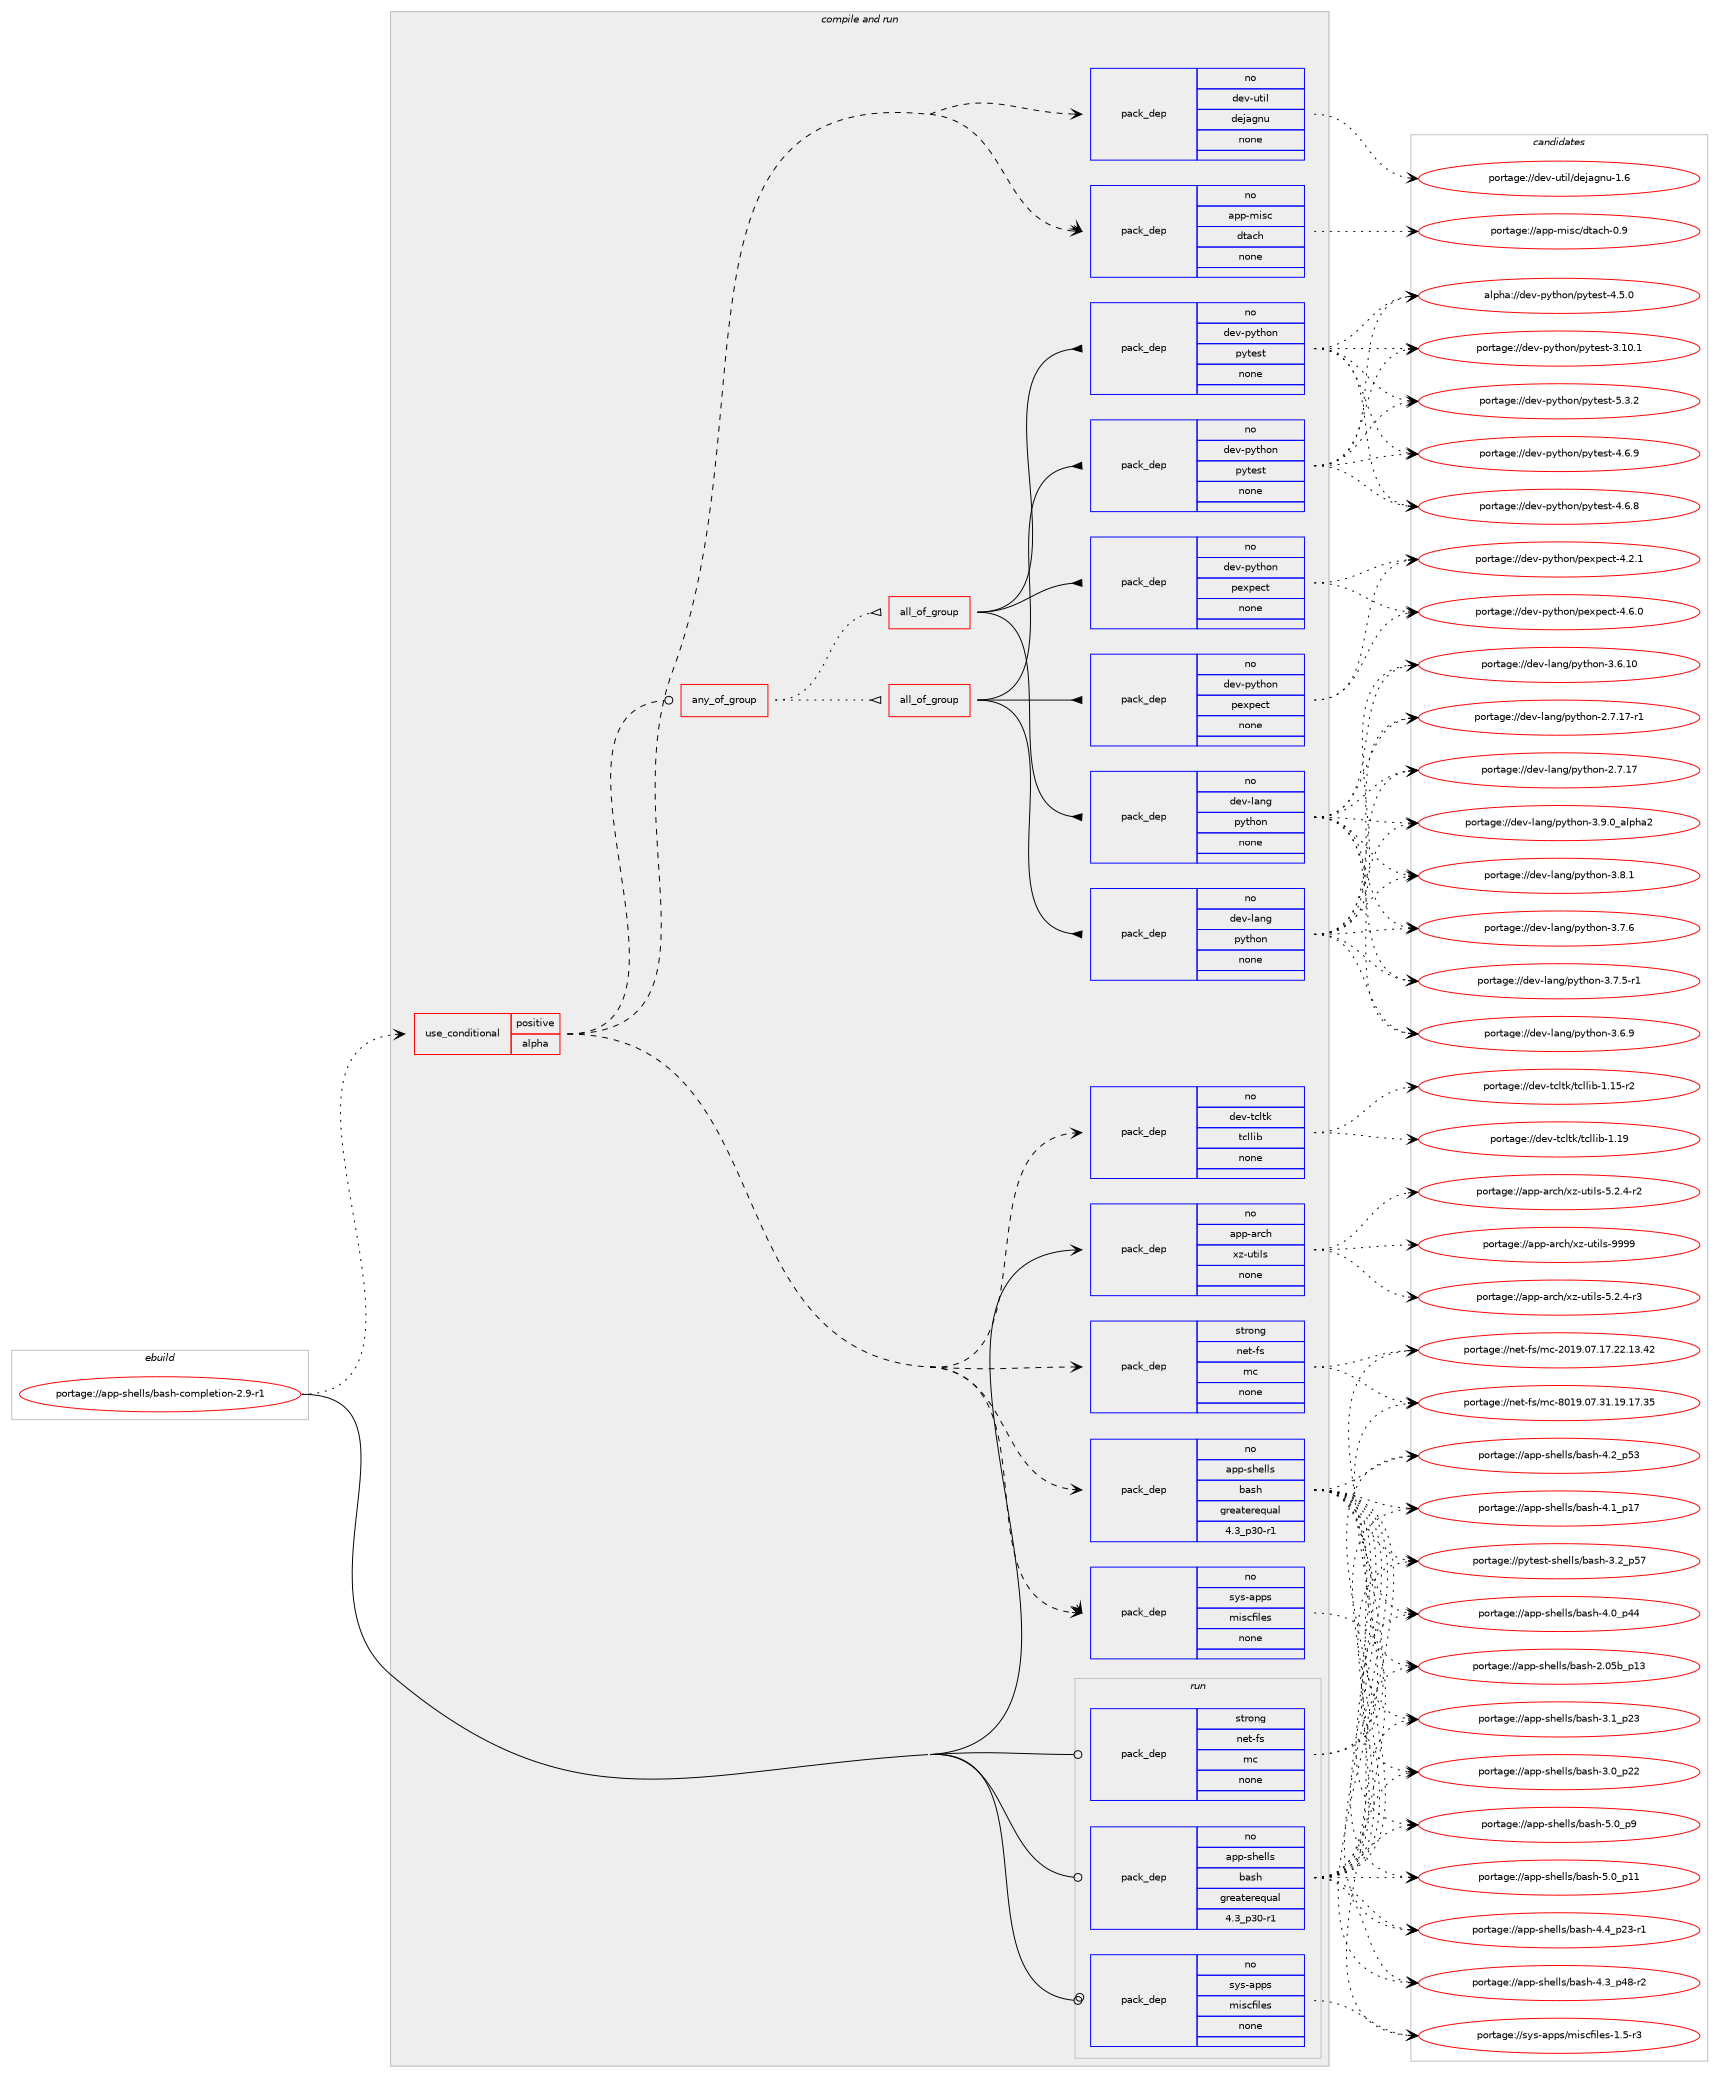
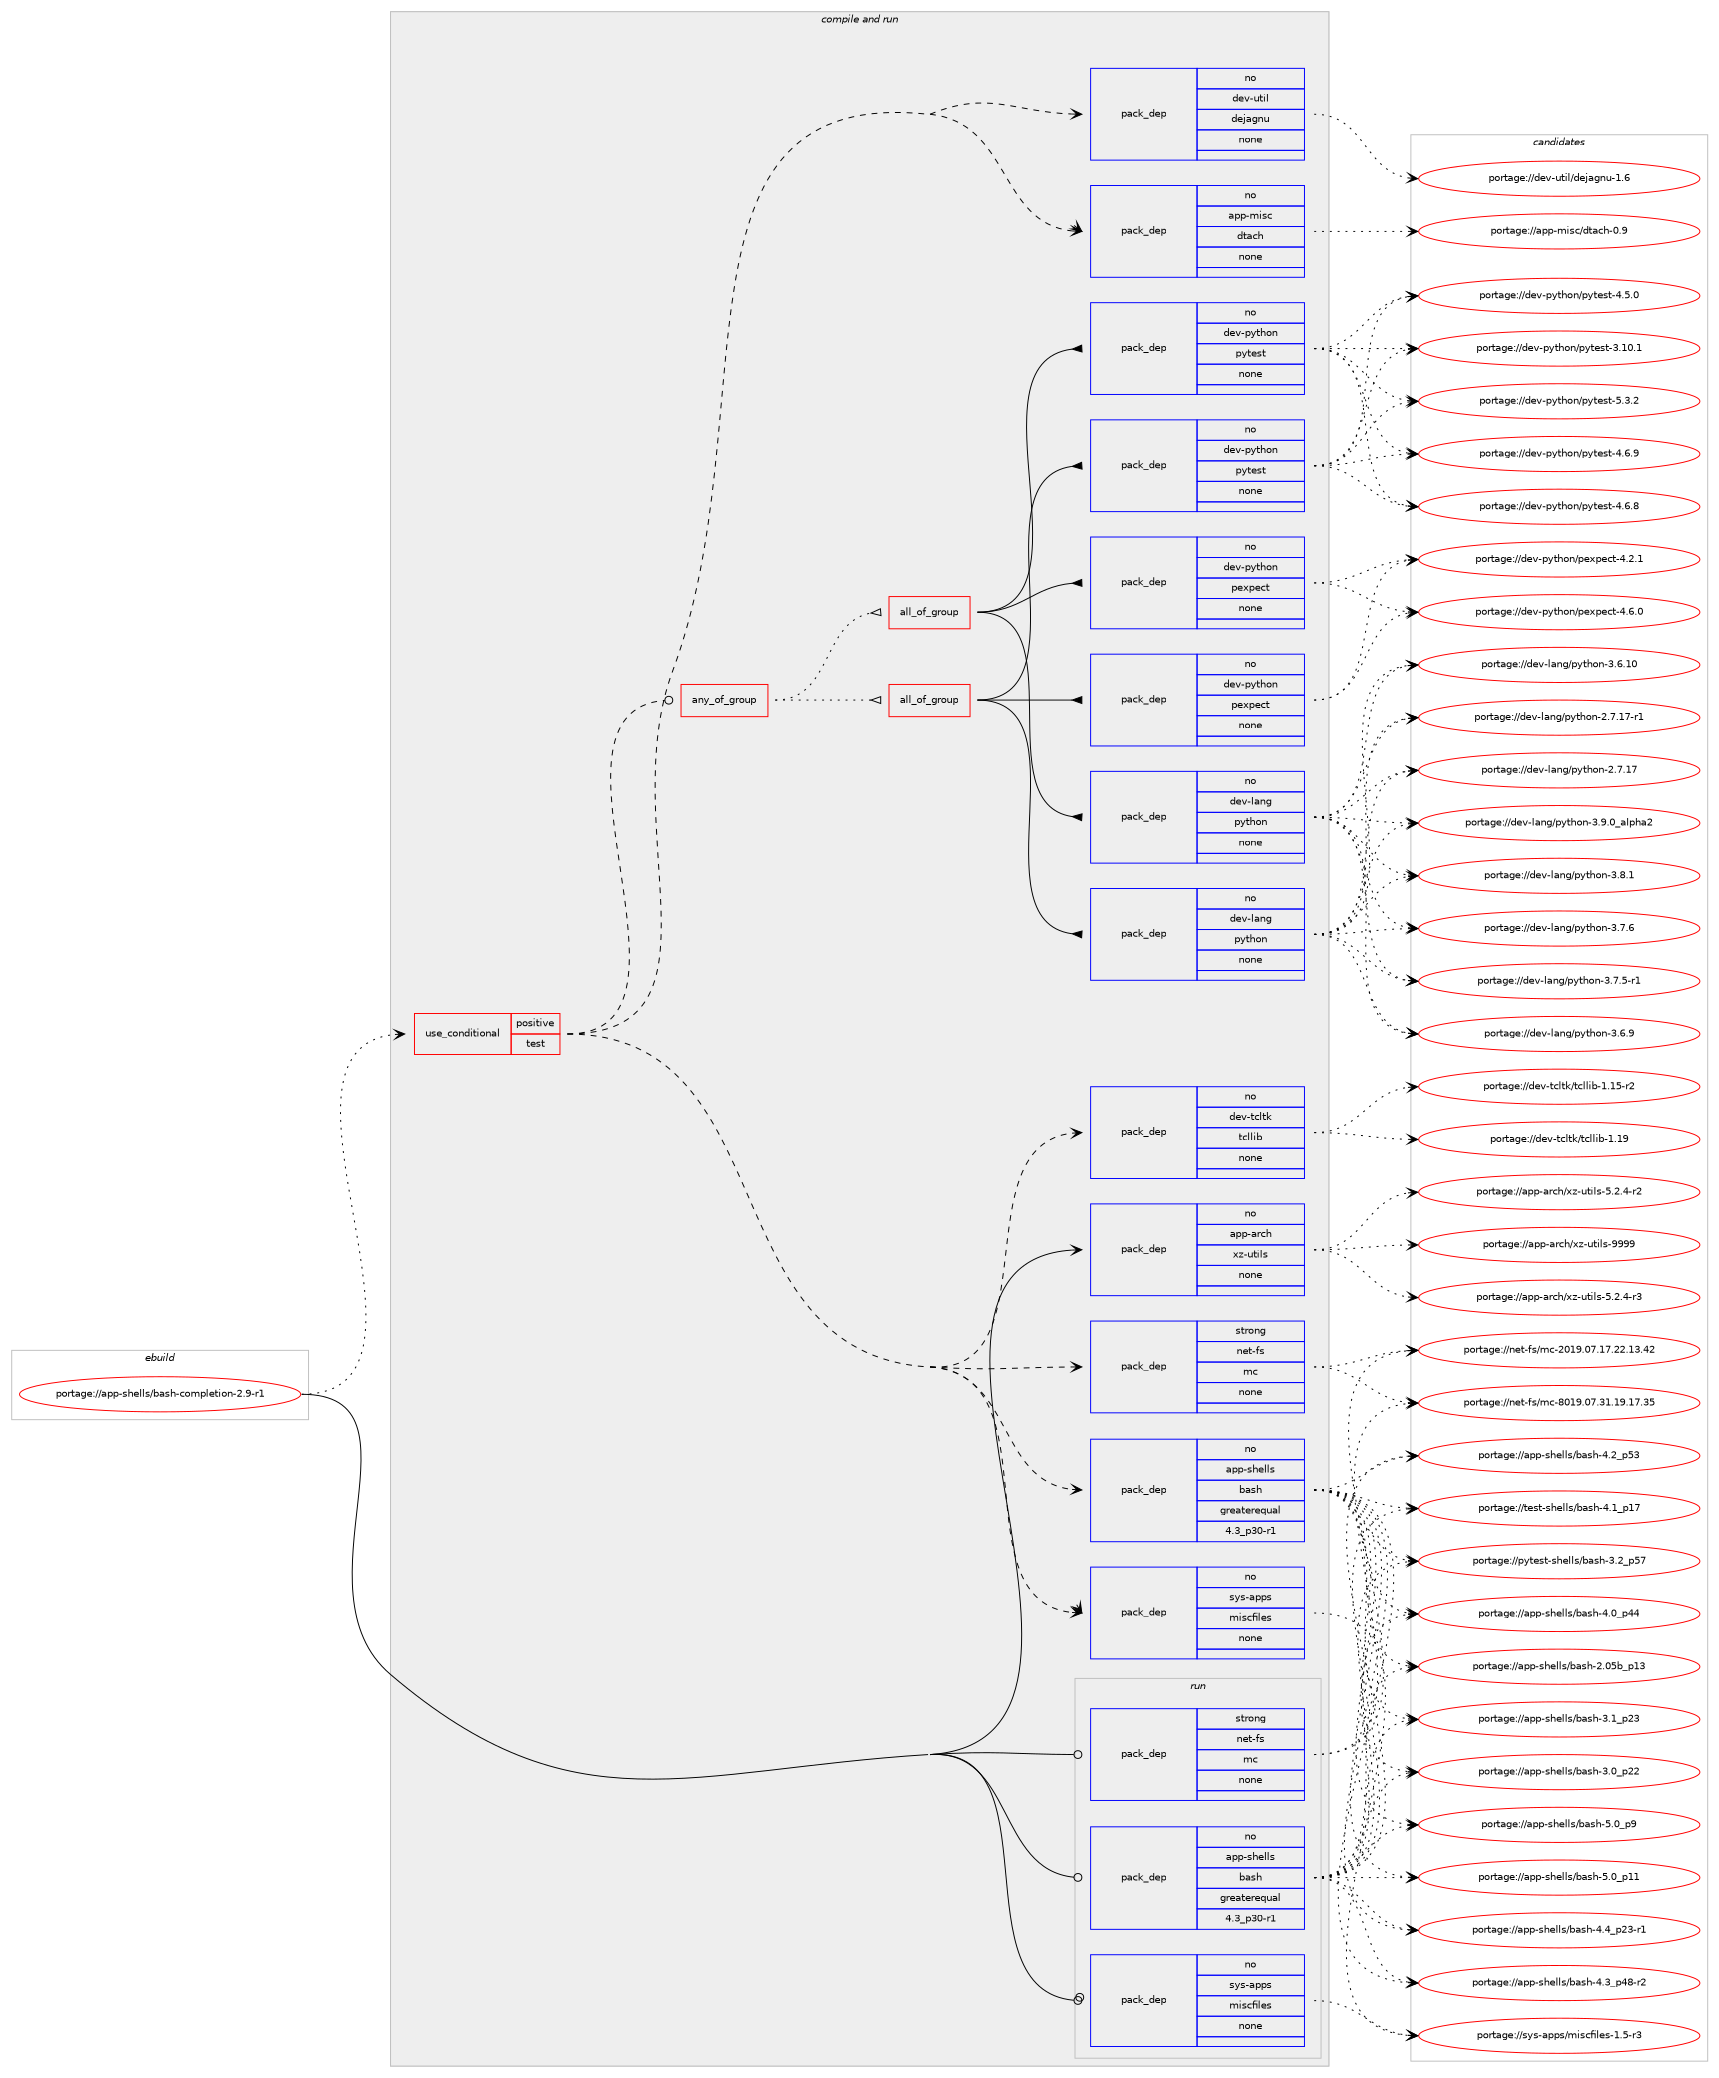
node "alpha://dev-python/pytest-4.5.0": label "alpha://dev-python/pytest-4.5.0" -> "portage://dev-python/pytest-4.5.0"
node "use_conditional": text "alpha" -> "test"
node "portage://app-shells/bash-4.1_p17": label "portage://app-shells/bash-4.1_p17" -> "portage://test-shells/bash-4.1_p17"
